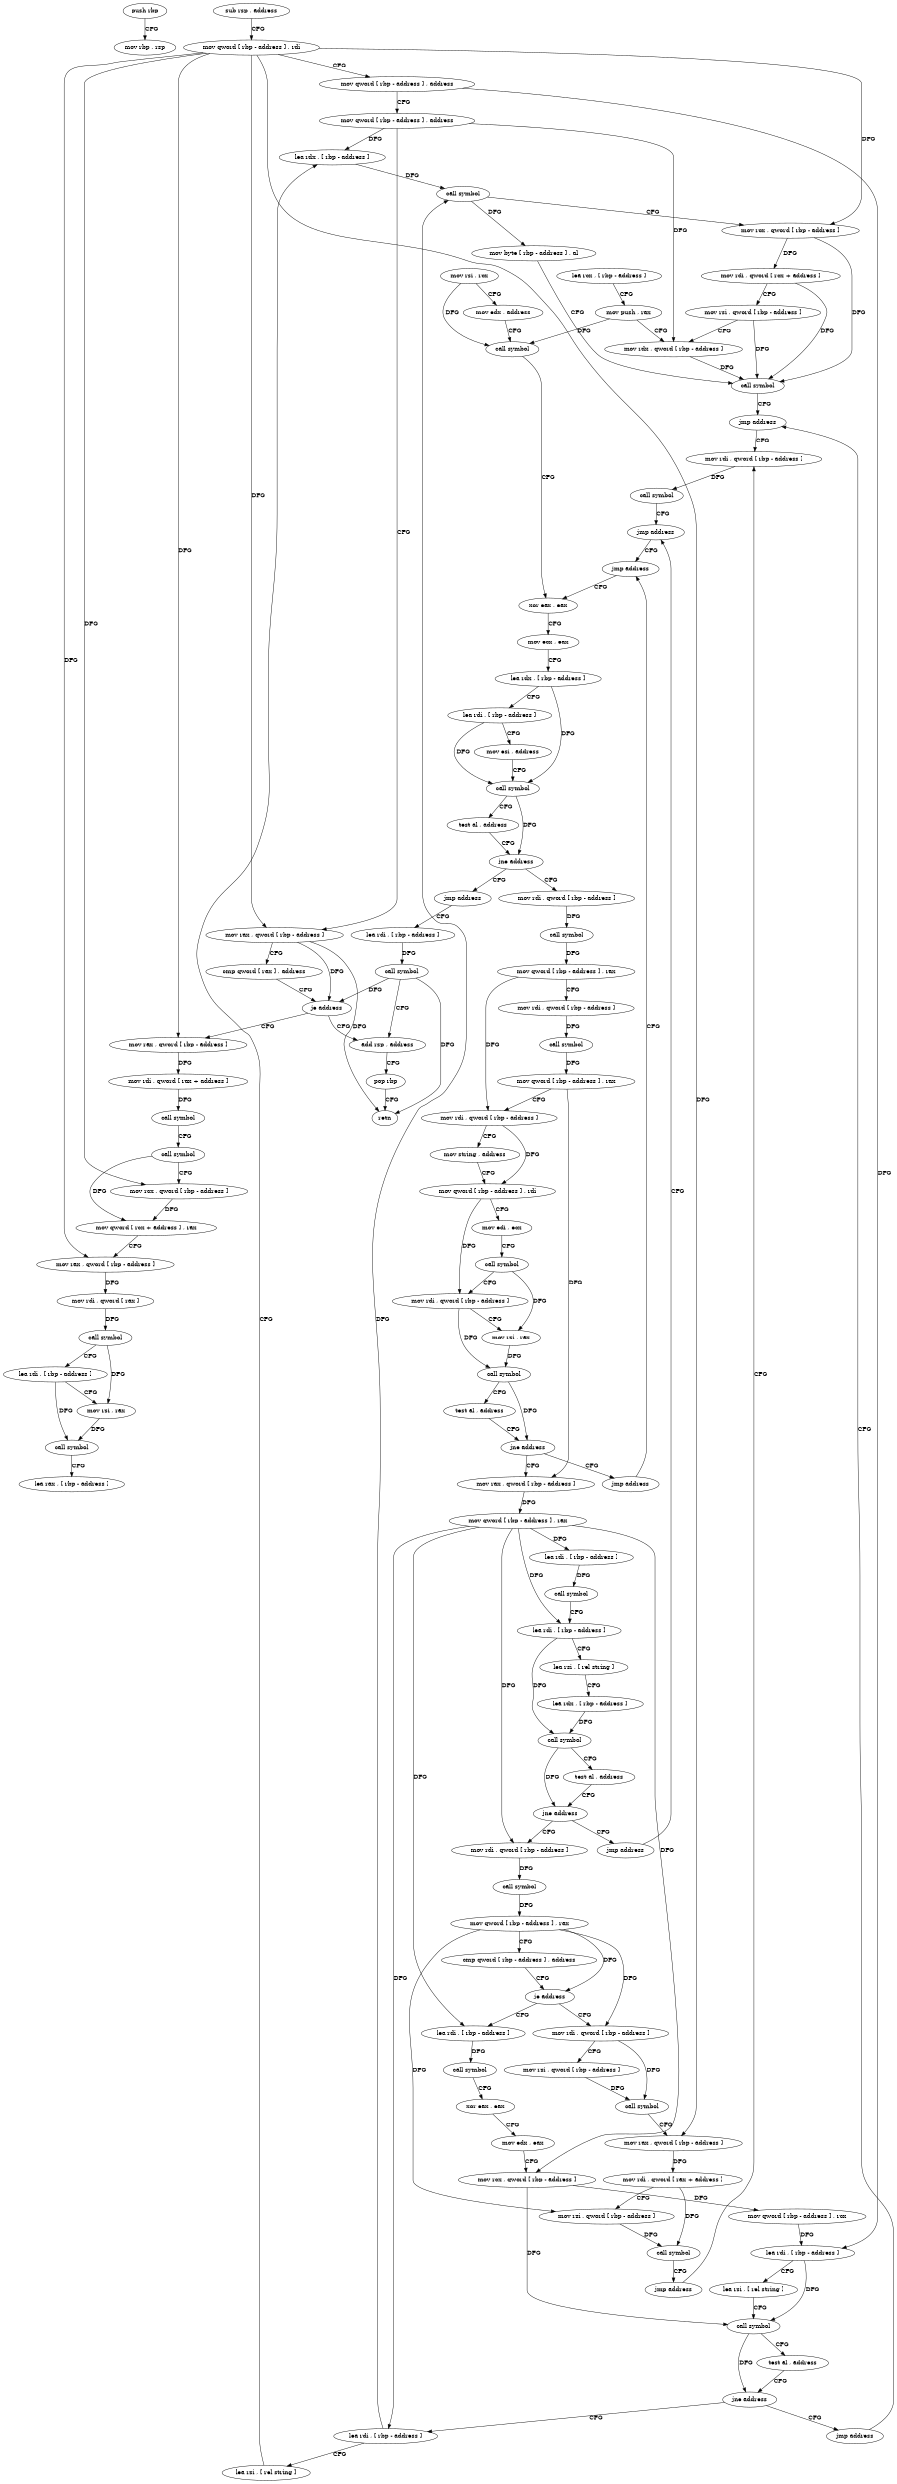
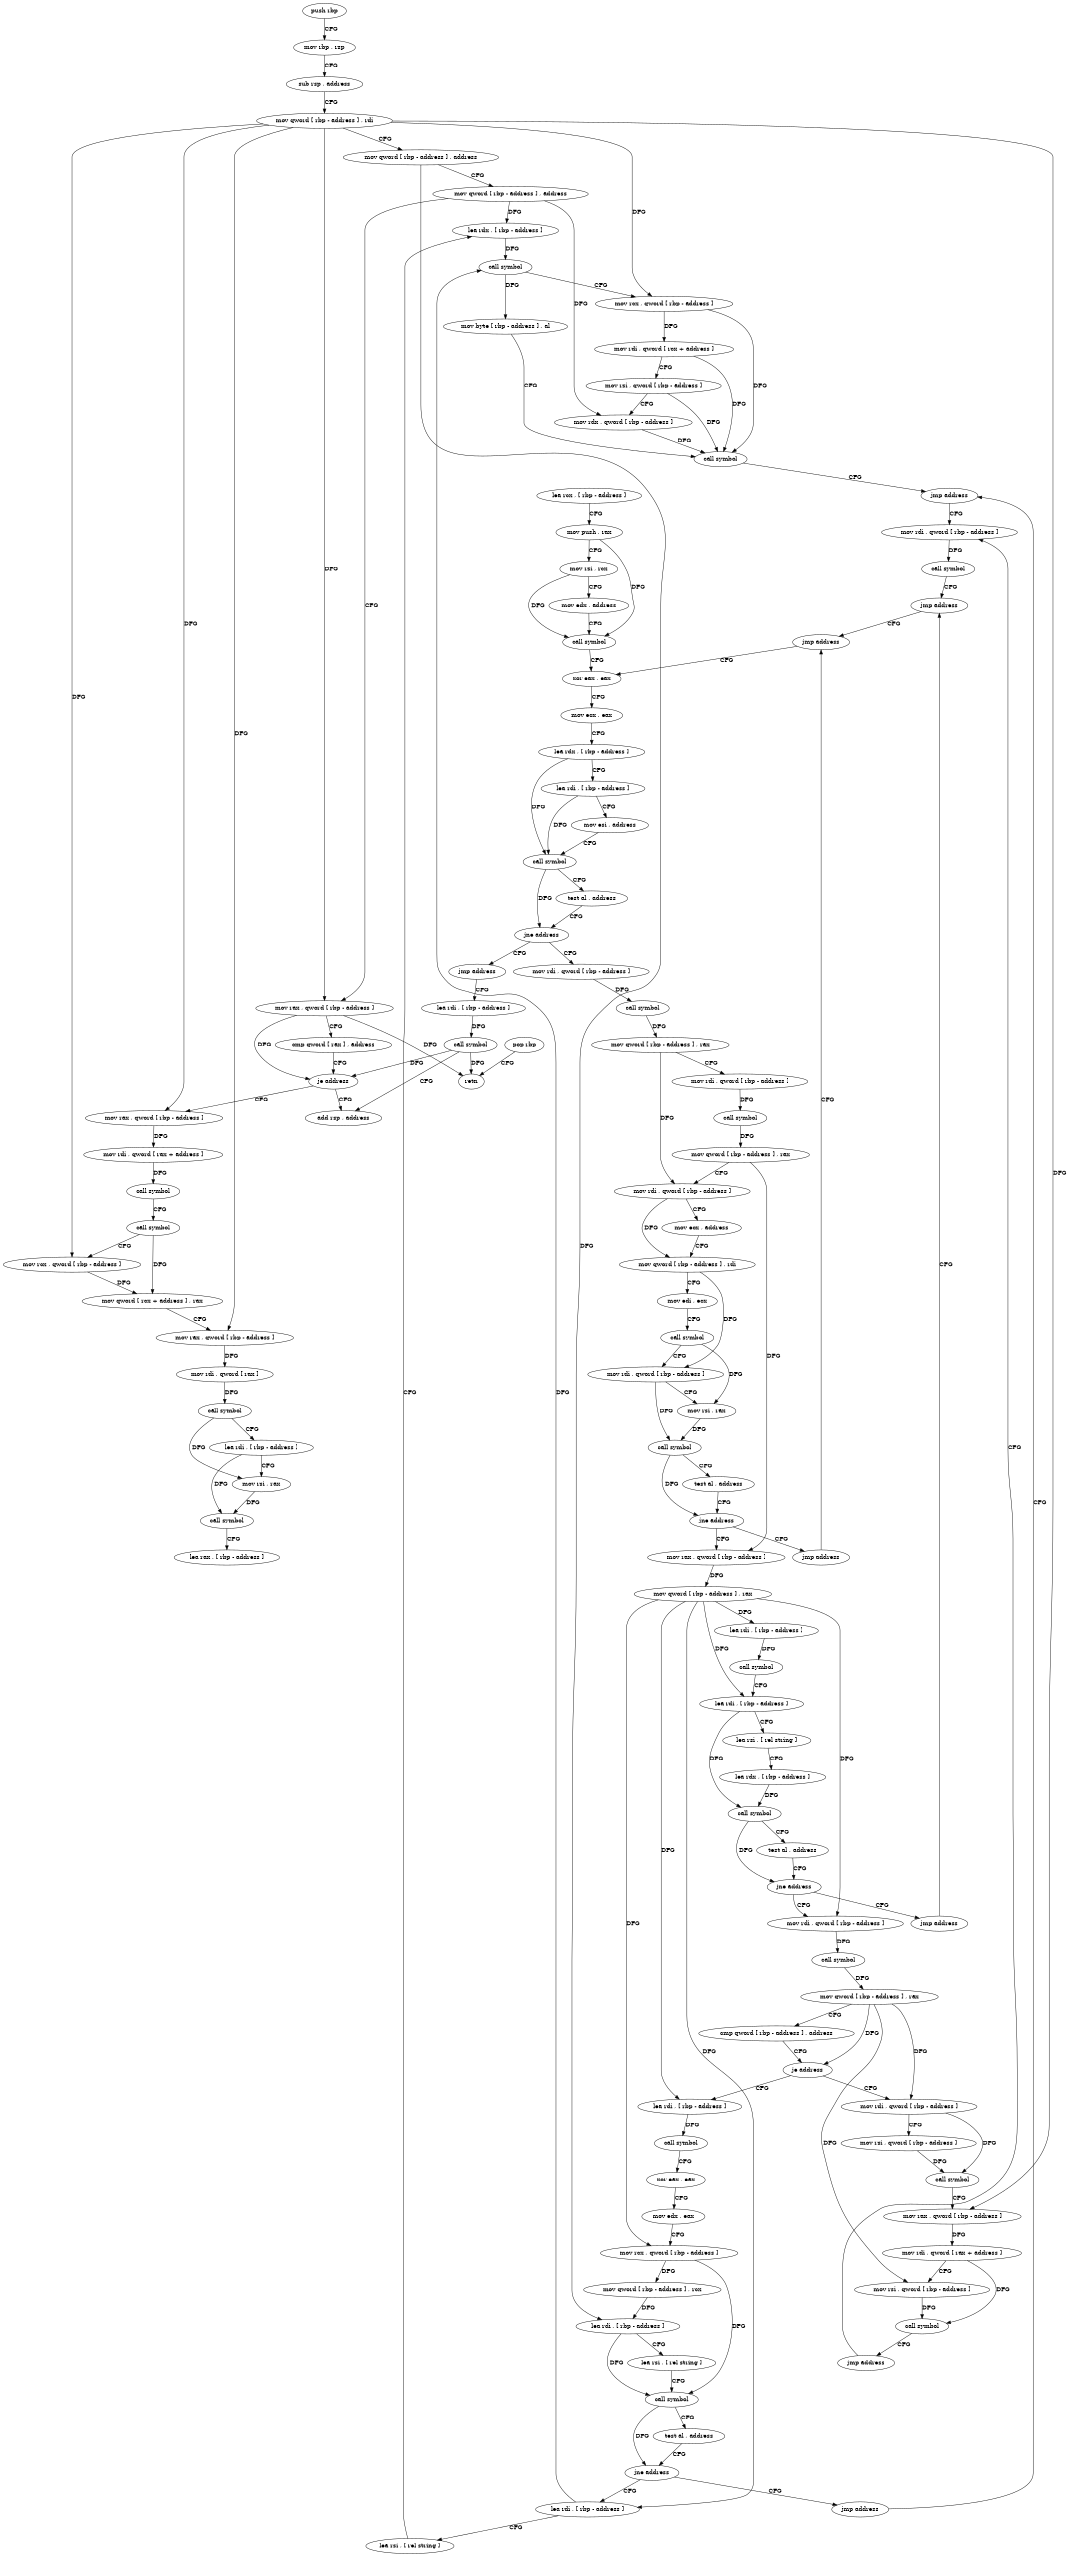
edge "mov rbp , rsp" -> "sub rsp , address": added, label "CFG"
edge "mov push , rax" -> "mov rdx , qword [ rbp - address ]": now "mov push , rax" -> "mov rsi , rcx"
edge "add rsp , address" -> "pop rbp": removed, label "CFG"
node "mov string , address": label "mov string , address" -> "mov ecx , address"
